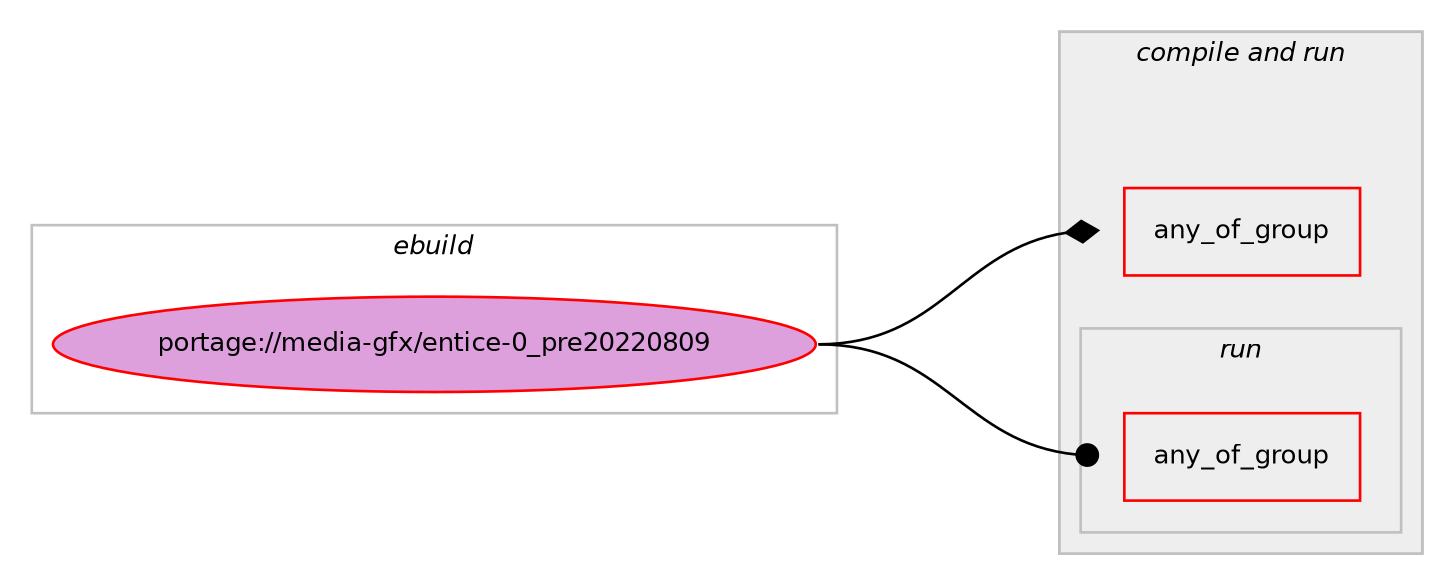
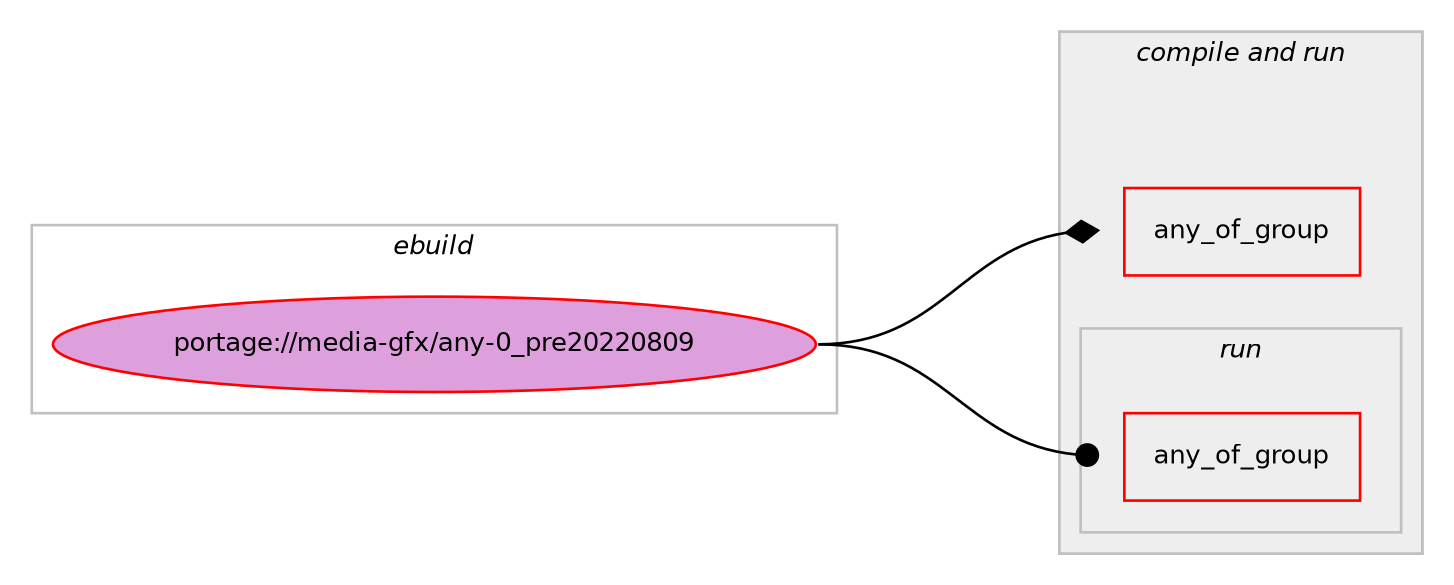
node "portage://media-gfx/entice-0_pre20220809": label "portage://media-gfx/entice-0_pre20220809" -> "portage://media-gfx/any-0_pre20220809"
